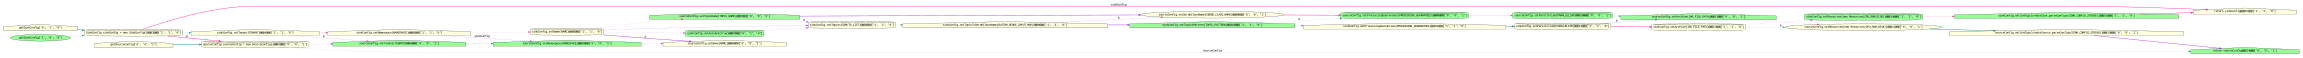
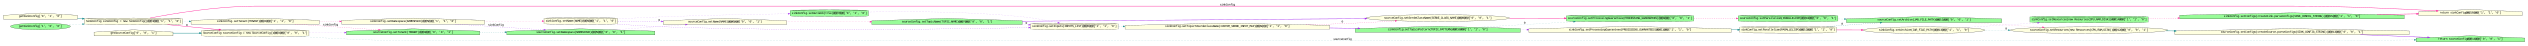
edge "sinkConfig.setName(NAME)@@@6@@@['1', '1', '0']" -> "sourceConfig.setTopicName(TOPIC_NAME)@@@7@@@['0', '0', '1']": now "sourceConfig.setName(NAME)@@@6@@@['0', '0', '1']" -> "sourceConfig.setTopicName(TOPIC_NAME)@@@7@@@['0', '0', '1']"
node "sinkConfig.setArchive(JAR_FILE_PATH)@@@13@@@['1', '1', '0']": shape cylinder -> ellipse
edge "sinkConfig.setTenant(TENANT)@@@4@@@['1', '1', '0']" -> "sourceConfig.setTenant(TENANT)@@@4@@@['0', '0', '1']": label "0" -> "sinkConfig"
edge "sinkConfig.setName(NAME)@@@6@@@['1', '1', '0']" -> "sourceConfig.setName(NAME)@@@6@@@['0', '0', '1']": style bold -> dashed
